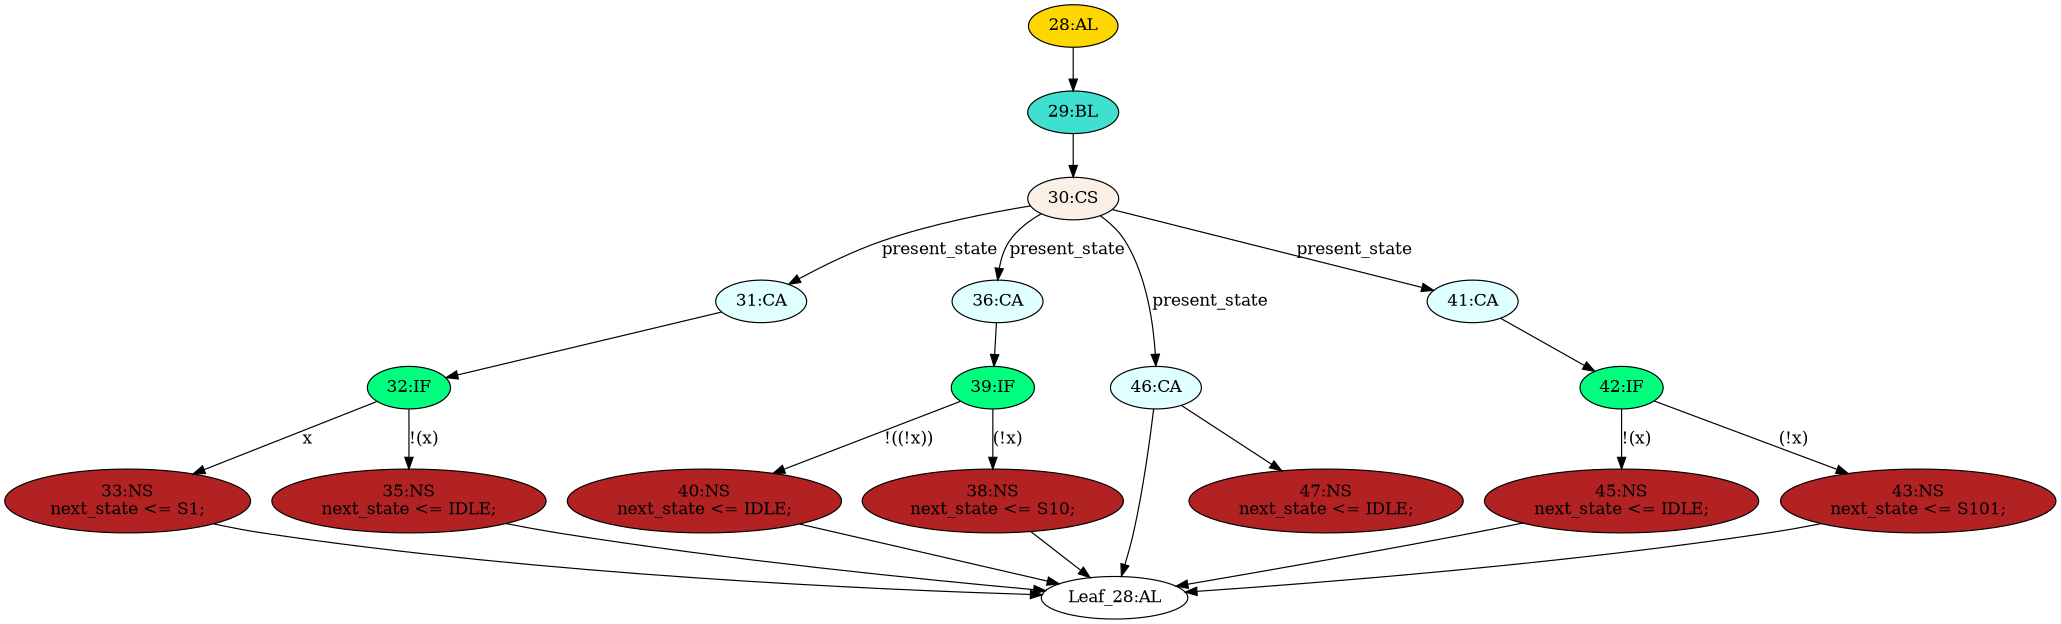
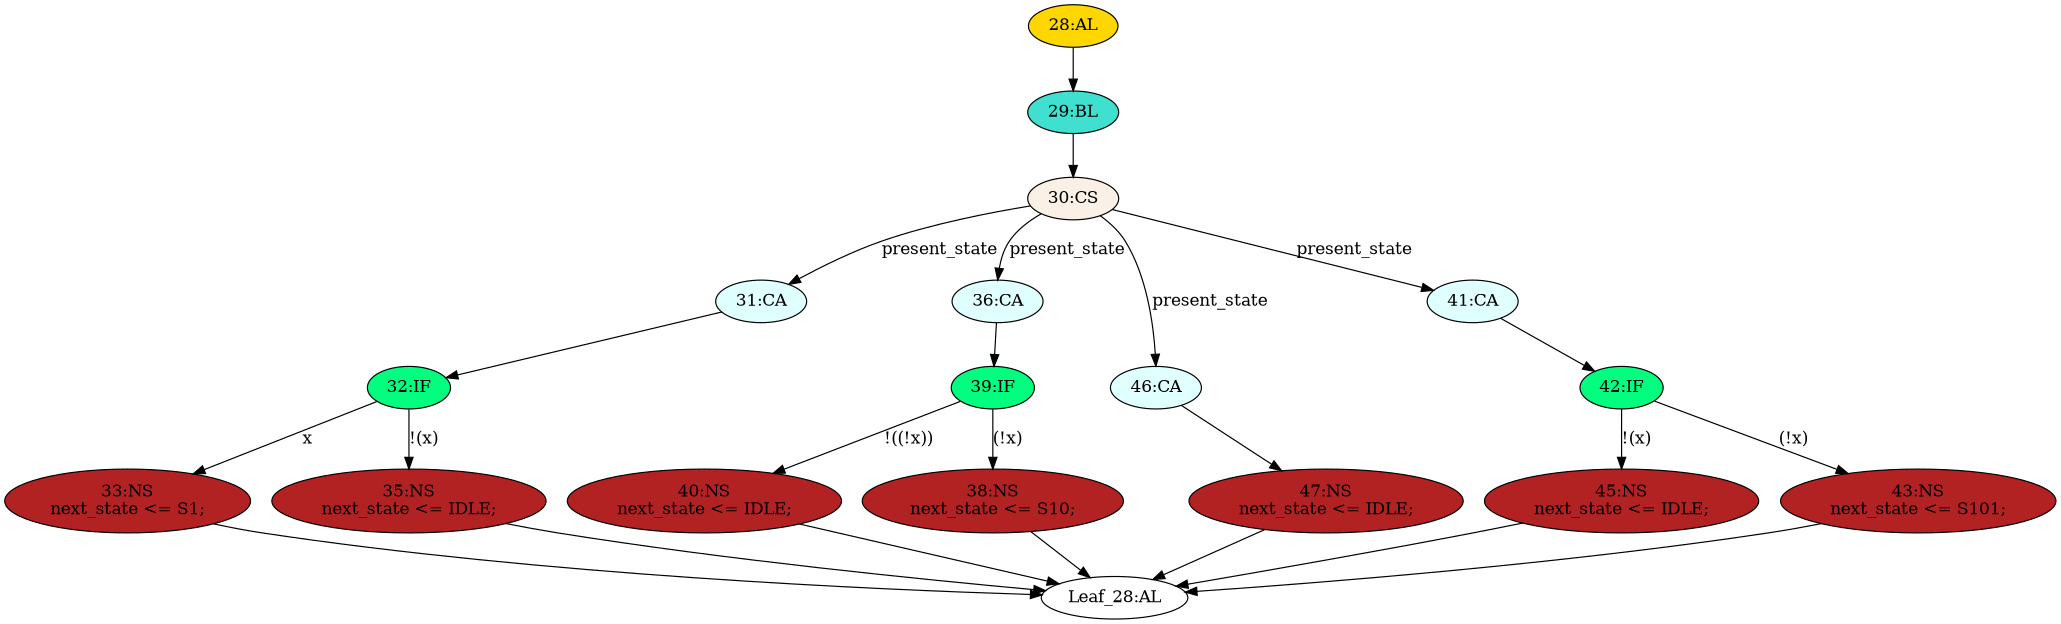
edge "46:CA" -> "Leaf_28:AL": now "47:NS next_state <= IDLE;" -> "Leaf_28:AL"
